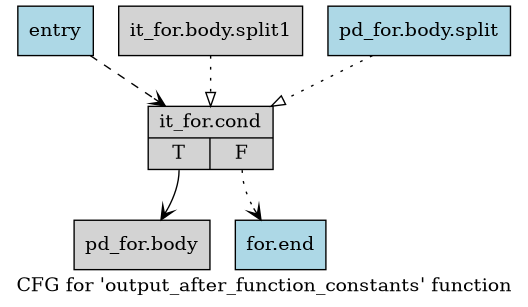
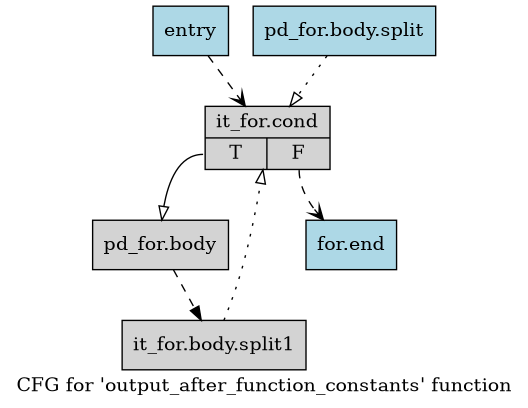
edge "it_for.cond" -> "pd_for.body": arrowhead vee -> onormal
edge "it_for.cond" -> "for.end": style dotted -> dashed
edge "pd_for.body" -> "it_for.body.split1": added
